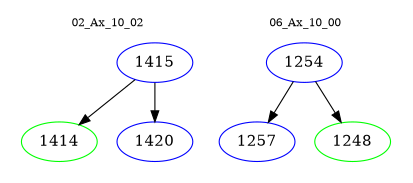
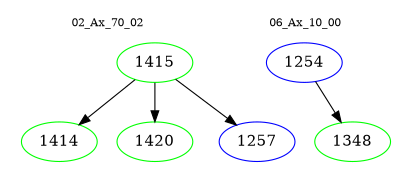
cluster "02_Ax_10_02": label "02_Ax_10_02" -> "02_Ax_70_02"
node "1415": color blue -> green
edge "1254" -> "1257": now "1415" -> "1257"
node "1420": color blue -> green
node "1248": label "1248" -> "1348"
